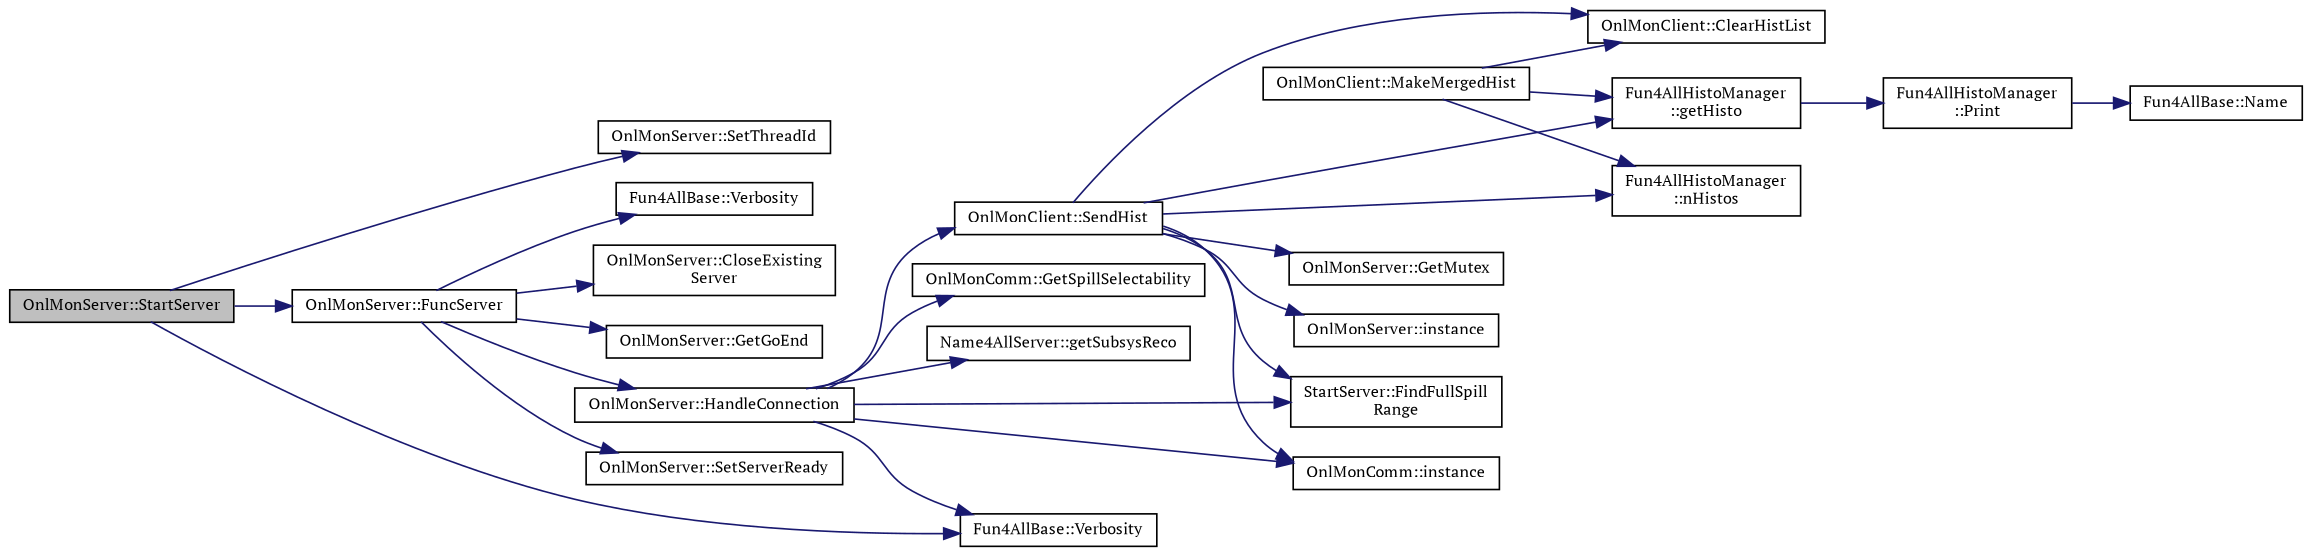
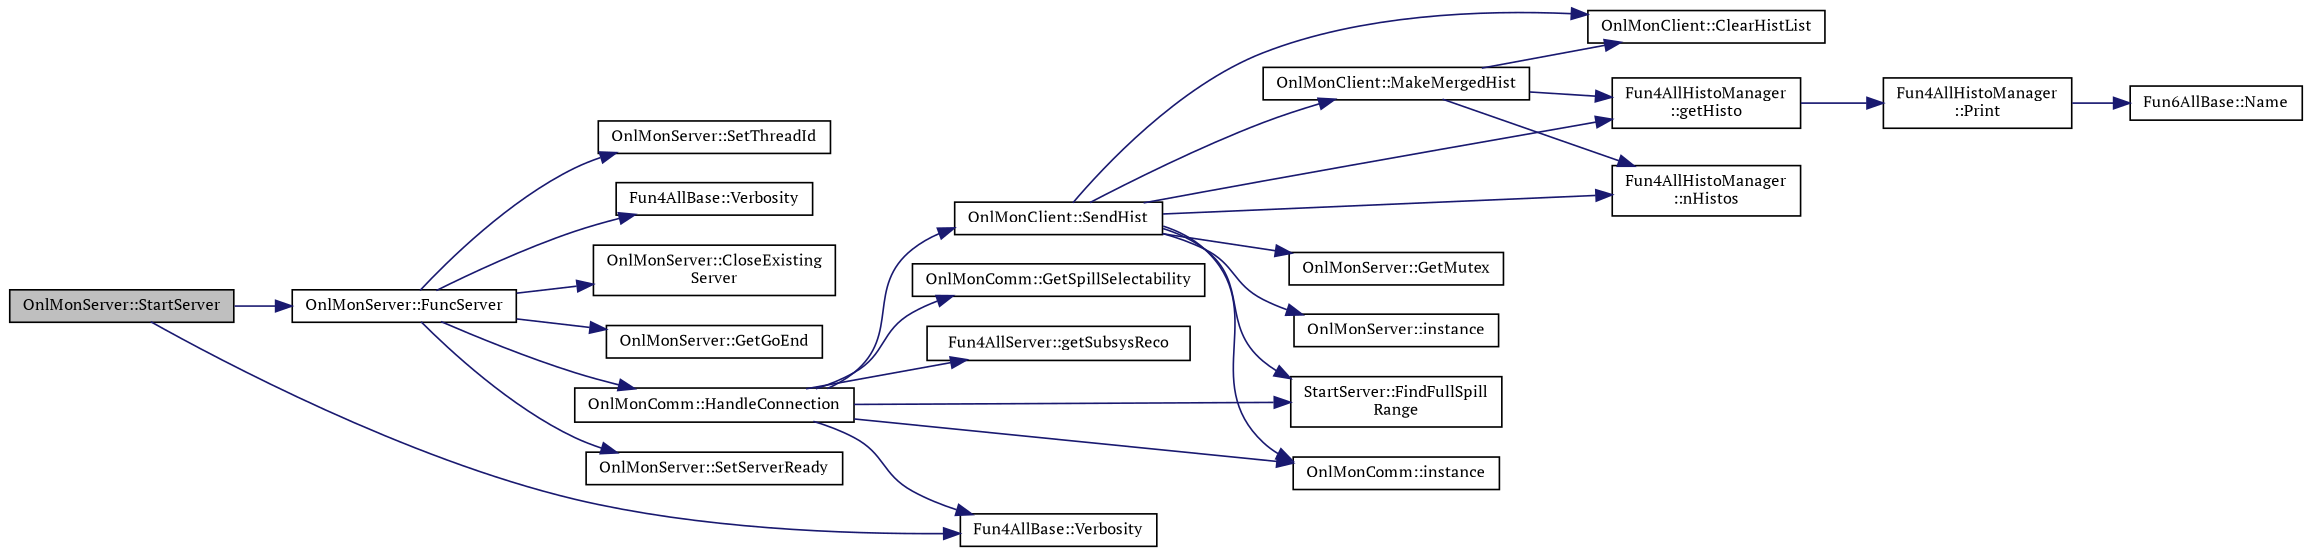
node "Fun4AllBase::Name": label "Fun4AllBase::Name" -> "Fun6AllBase::Name"
edge "OnlMonClient::SendHist" -> "OnlMonClient::MakeMergedHist": added
edge "OnlMonServer::StartServer" -> "OnlMonServer::SetThreadId": now "OnlMonServer::FuncServer" -> "OnlMonServer::SetThreadId"
node "Name4AllServer::getSubsysReco": label "Name4AllServer::getSubsysReco" -> "Fun4AllServer::getSubsysReco"
node "OnlMonServer::HandleConnection": label "OnlMonServer::HandleConnection" -> "OnlMonComm::HandleConnection"
